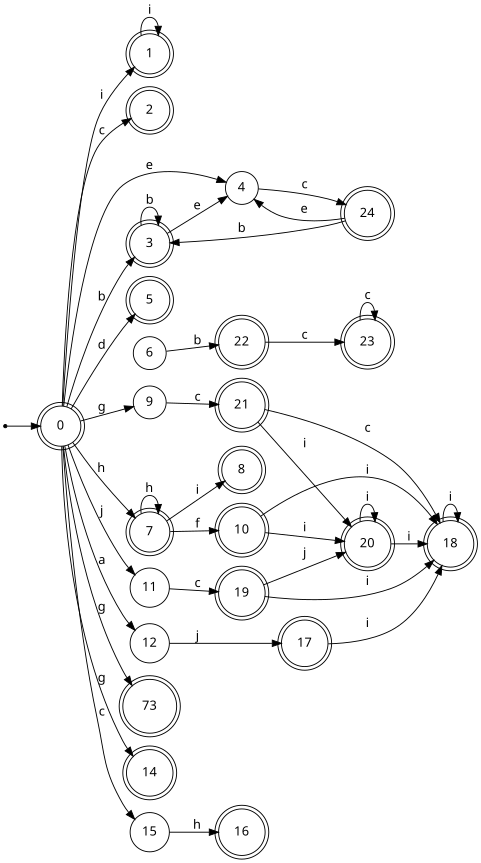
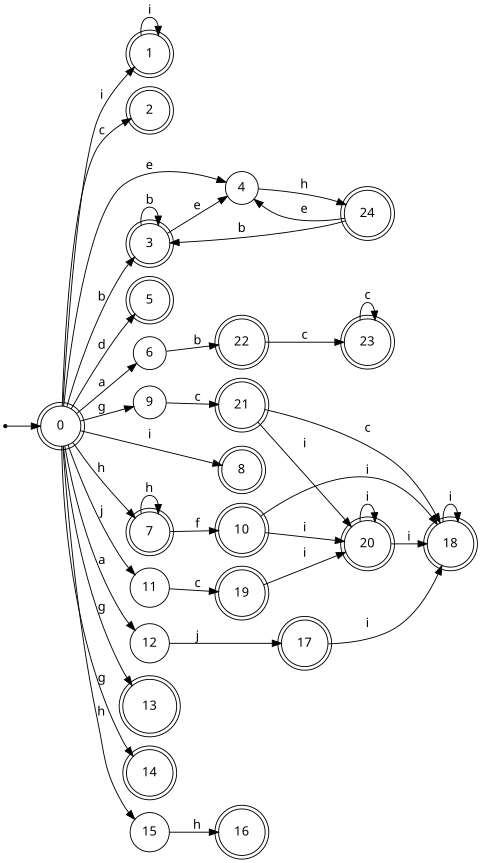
edge "4" -> "24": label "c" -> "h"
edge "0" -> "6": added, label "a"
edge "7" -> "8": now "0" -> "8"
edge "19" -> "20": label "j" -> "i"
edge "19" -> "18": removed, label "i"
node "73": label "73" -> "13"
edge "0" -> "15": label "c" -> "h"
